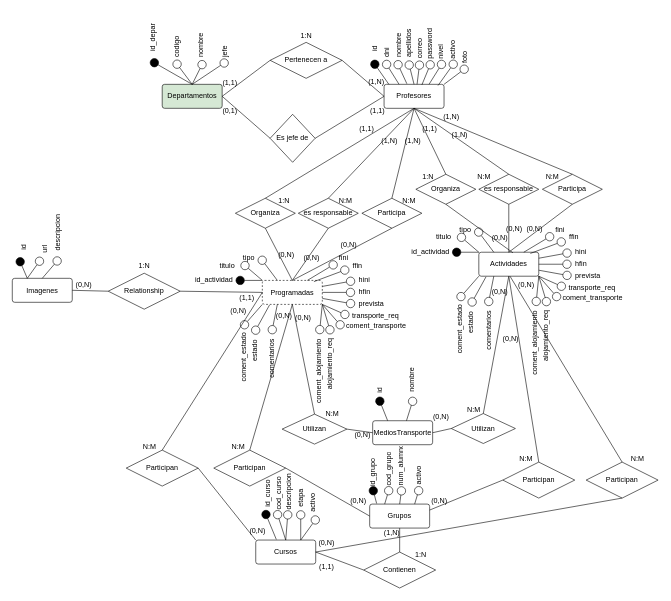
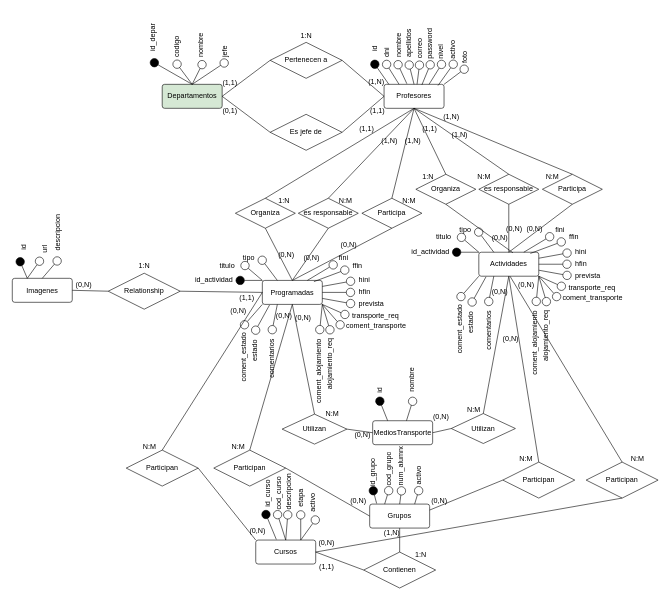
node "Es jefe de": size 45x48 -> 72x36
node "Programadas": style dashed -> solid
